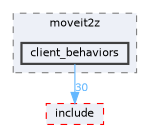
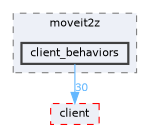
node "include": label "include" -> "client"
